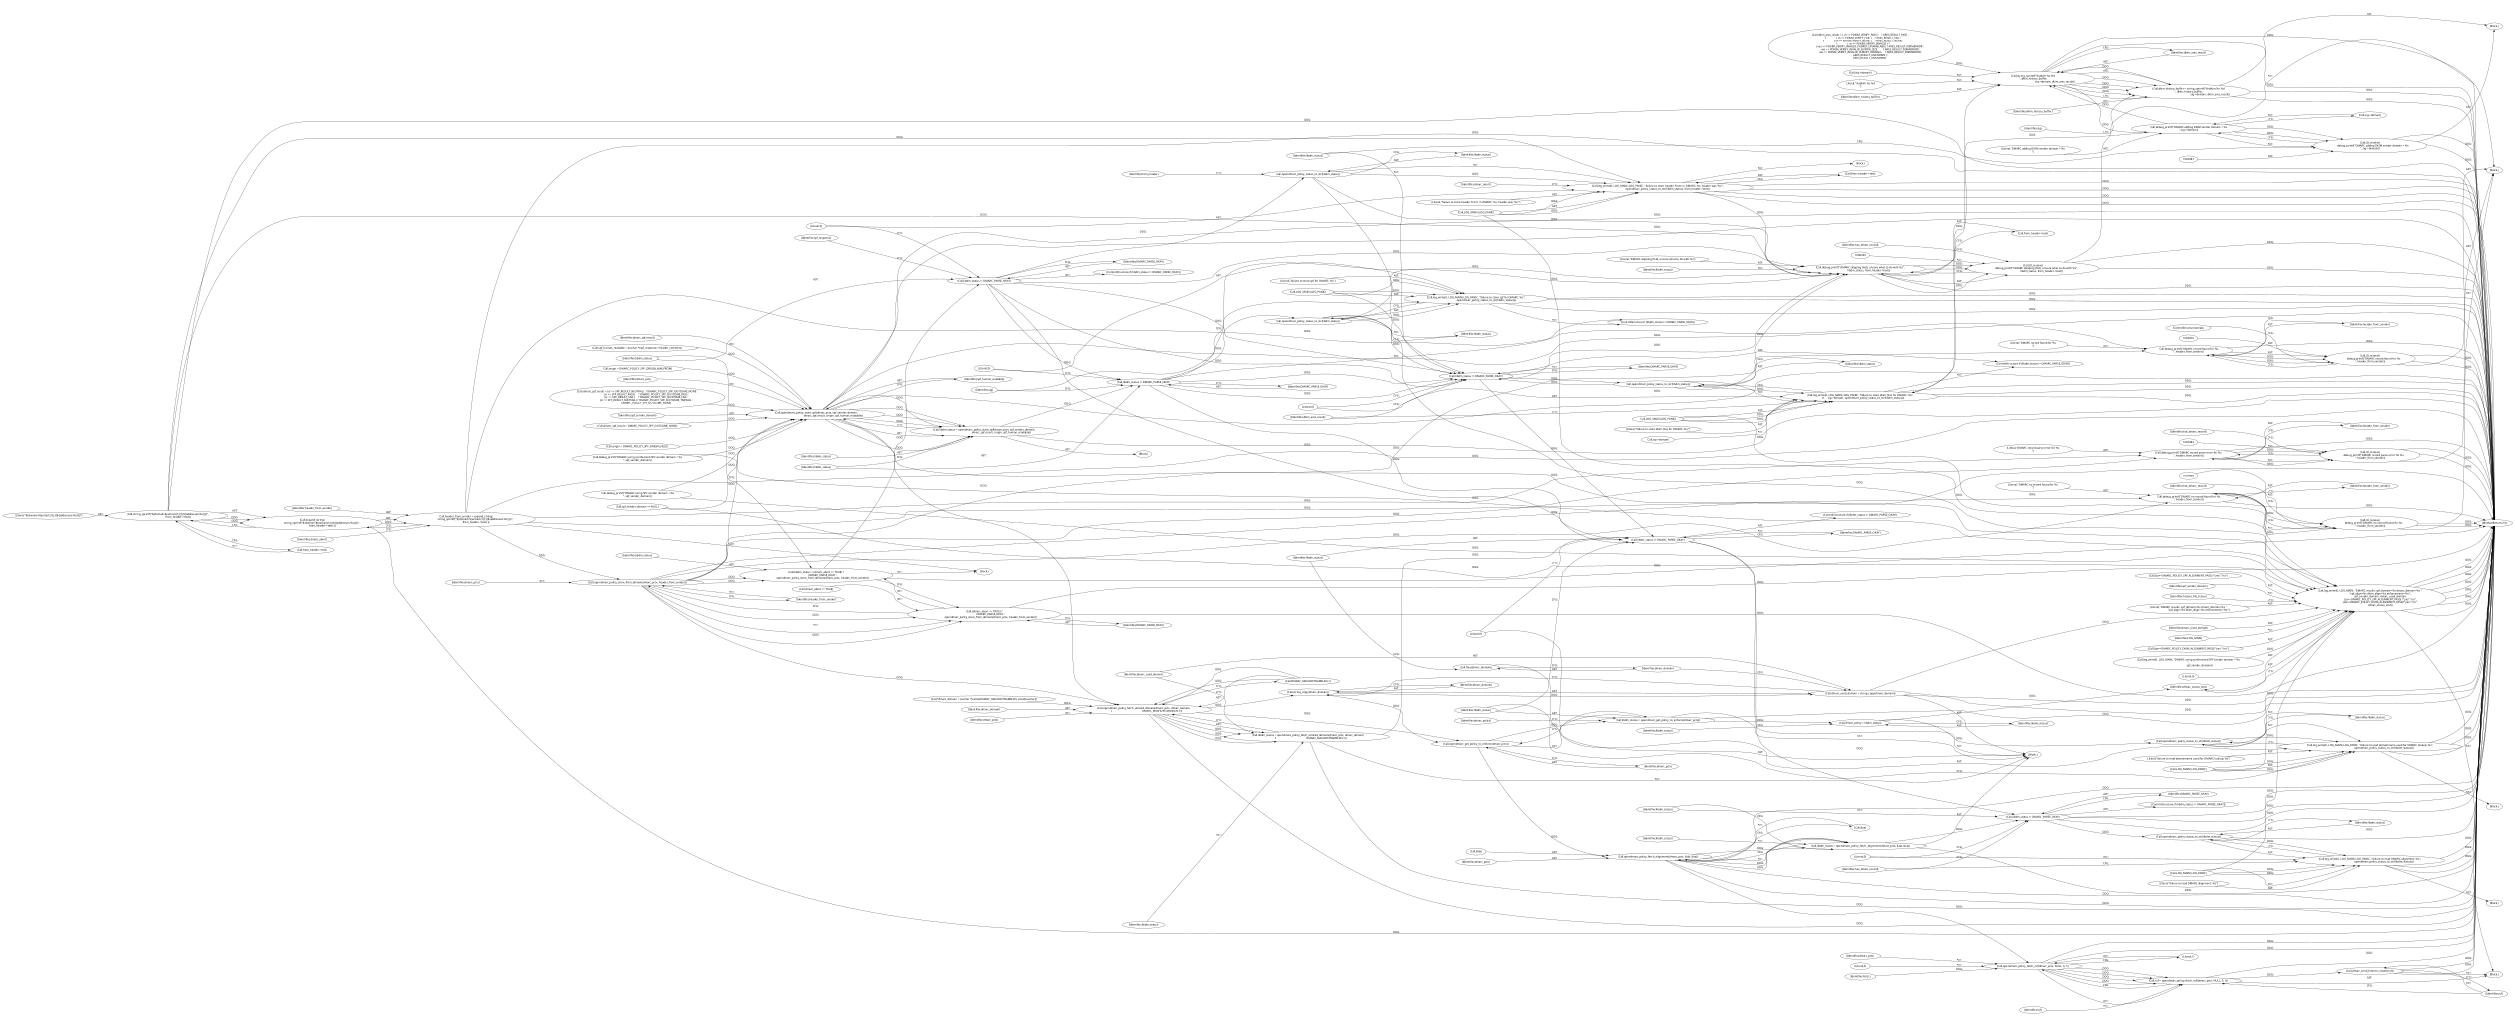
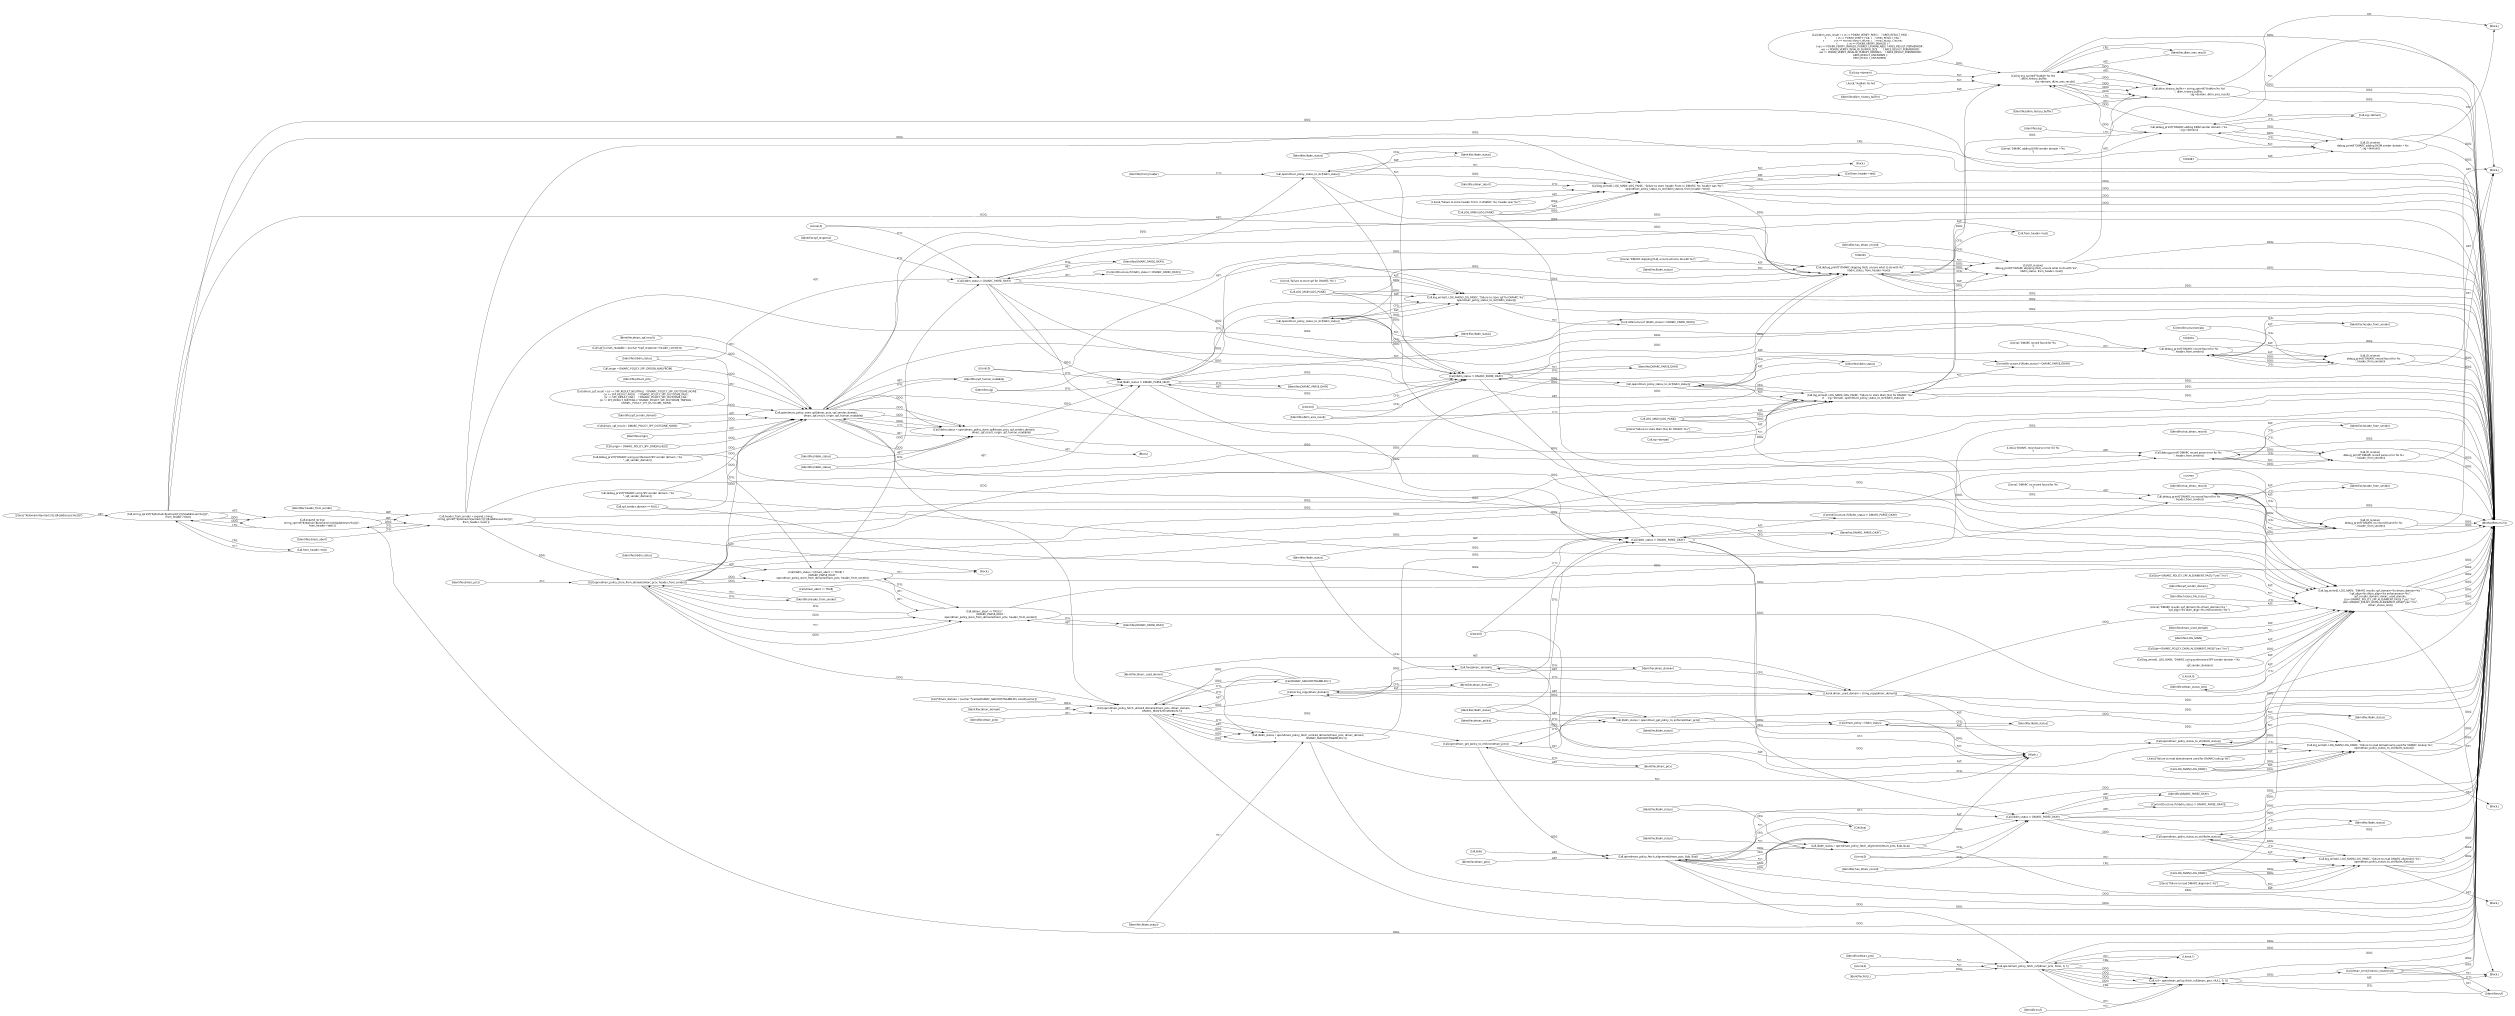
node "(Identifier,origin)": added
node "1000483": removed
edge "(Call,free(dmarc_domain))" -> "(MethodReturn,int)": added, label "DDG:"
node "(Call,dmarc_used_domain = string_copy(dmarc_domain))": label "(Call,dmarc_used_domain = string_copy(dmarc_domain))" -> "(Literal,dmarc_used_domain = string_copy(dmarc_domain))"
edge "(Call,dmarc_policy = libdm_status)" -> "(Identifier,dmarc_status_text)": now "(Call,dmarc_policy = libdm_status)" -> "(MethodReturn,int)"
edge "(Call,string_copy(dmarc_domain))" -> "(Call,opendmarc_get_policy_to_enforce(dmarc_pctx))": now "(Call,string_copy(dmarc_domain))" -> "(Call,free(dmarc_domain))"
